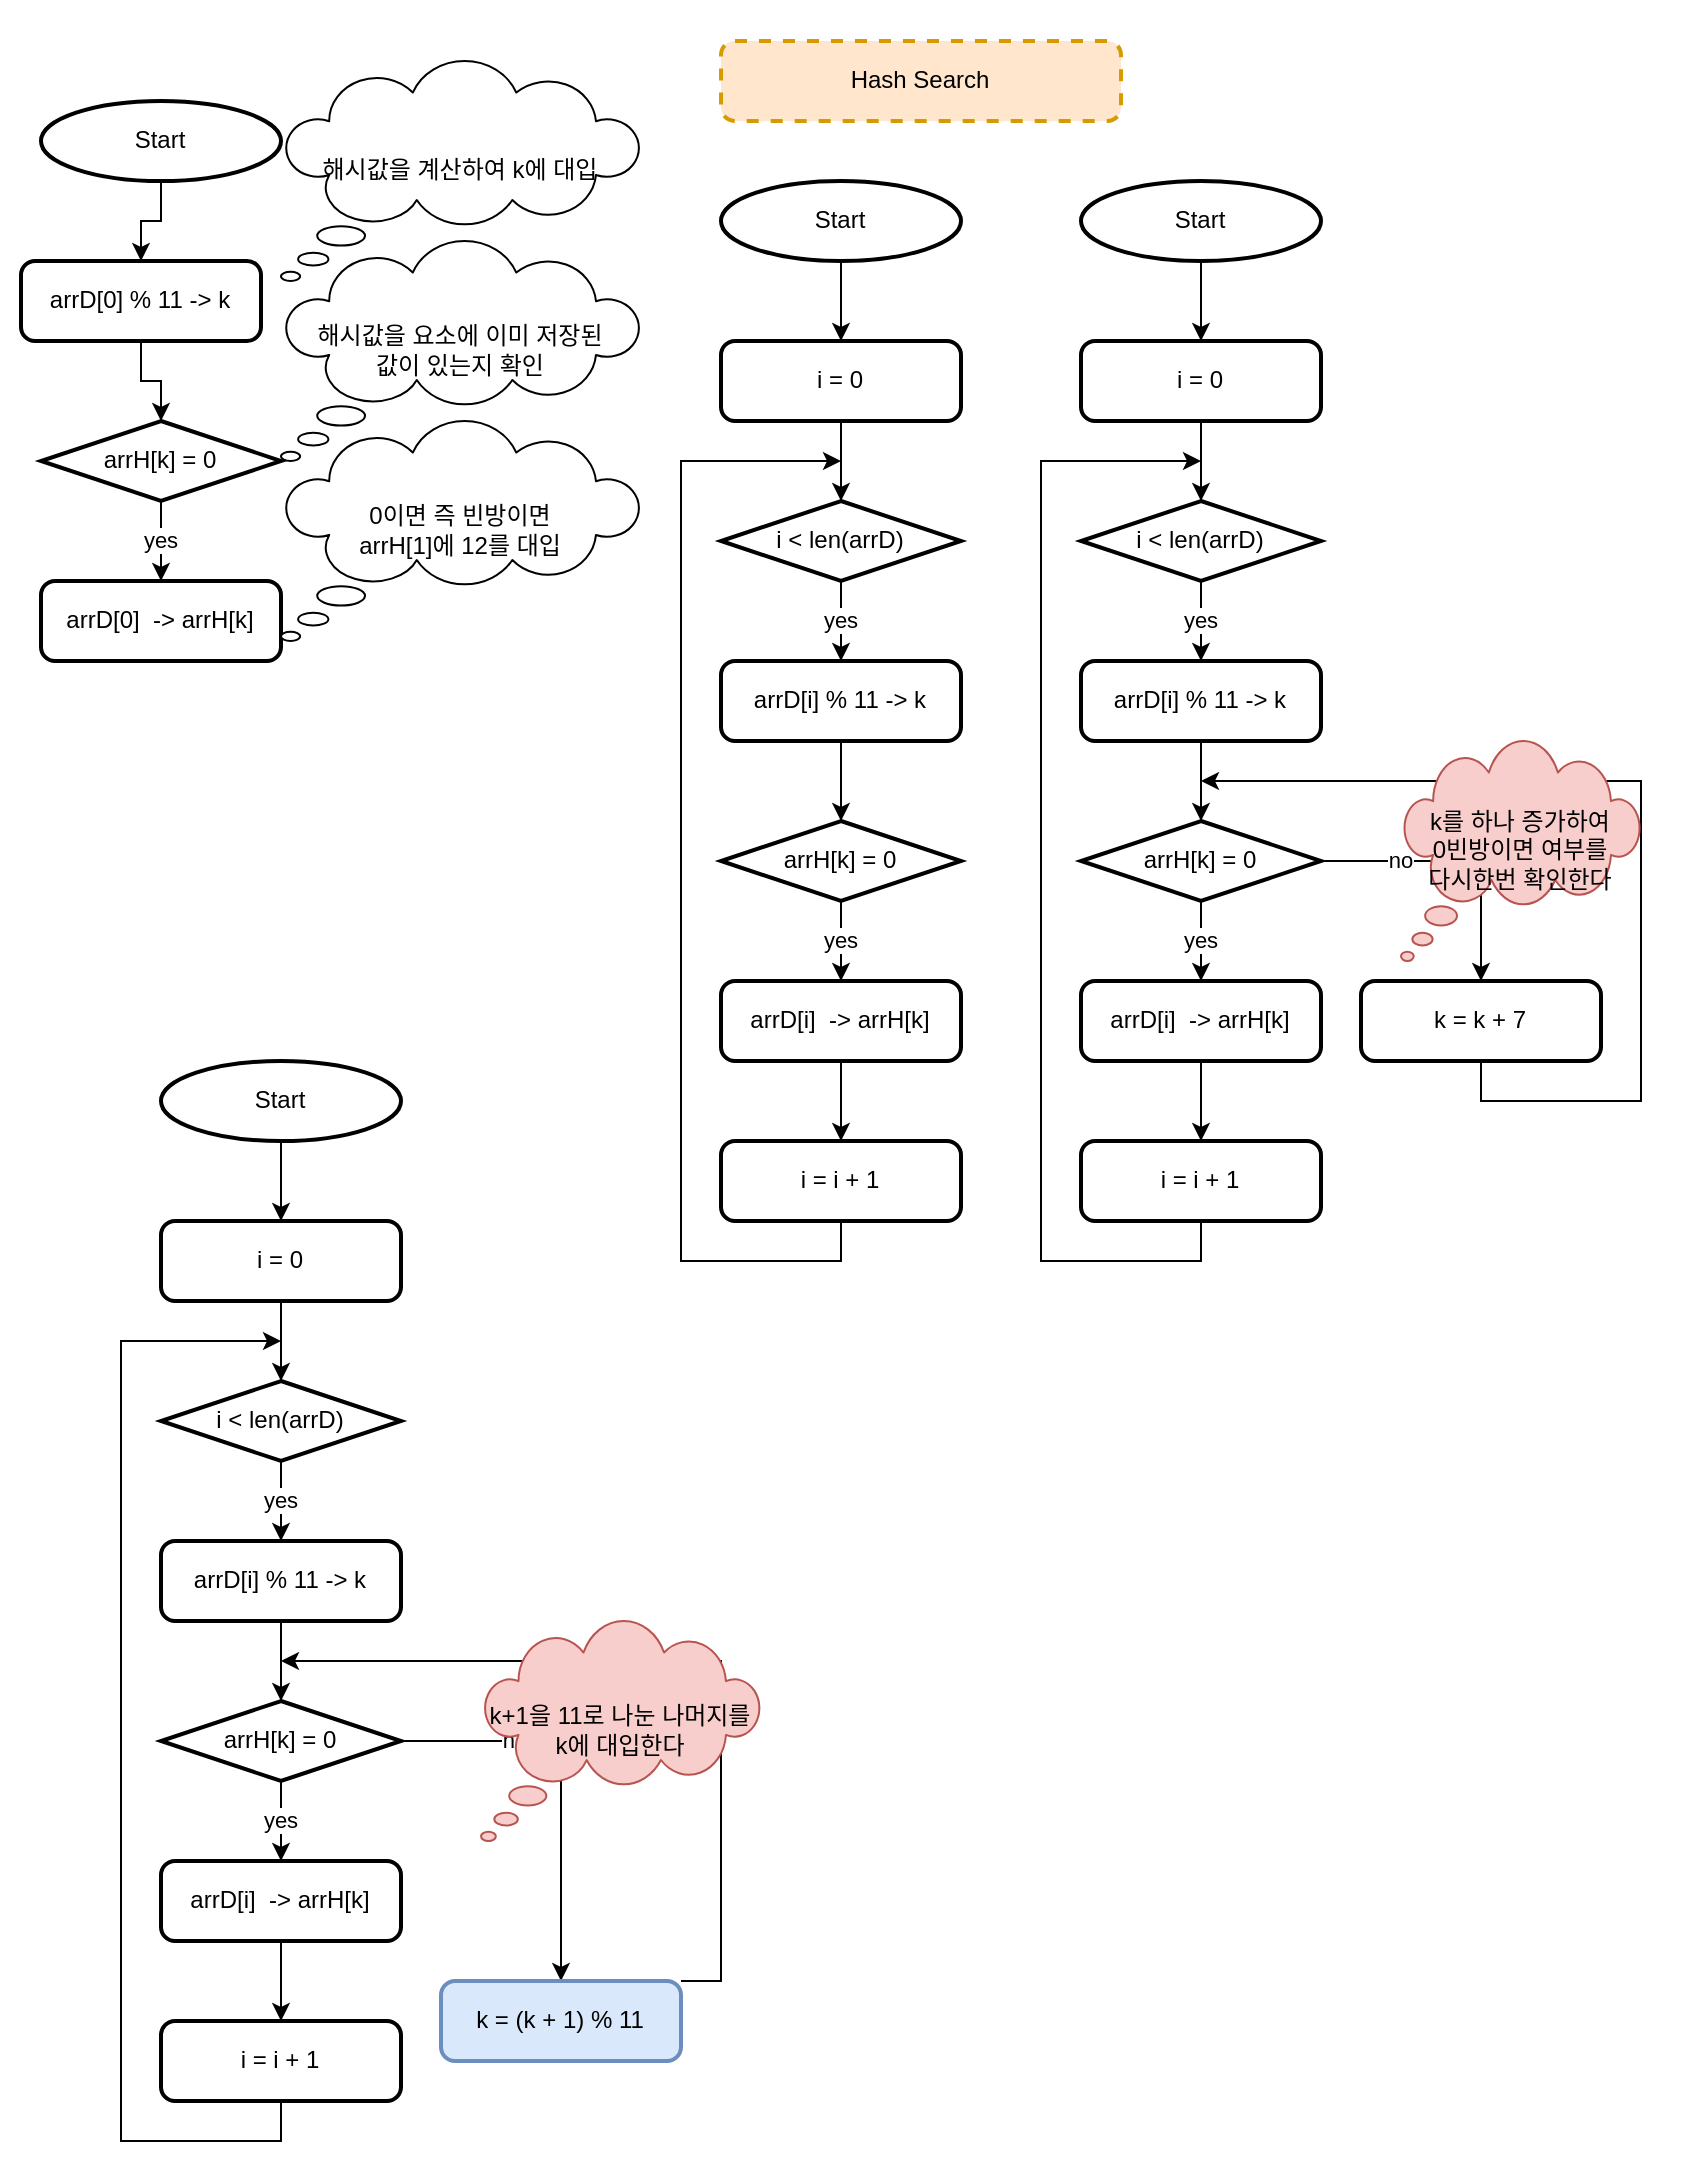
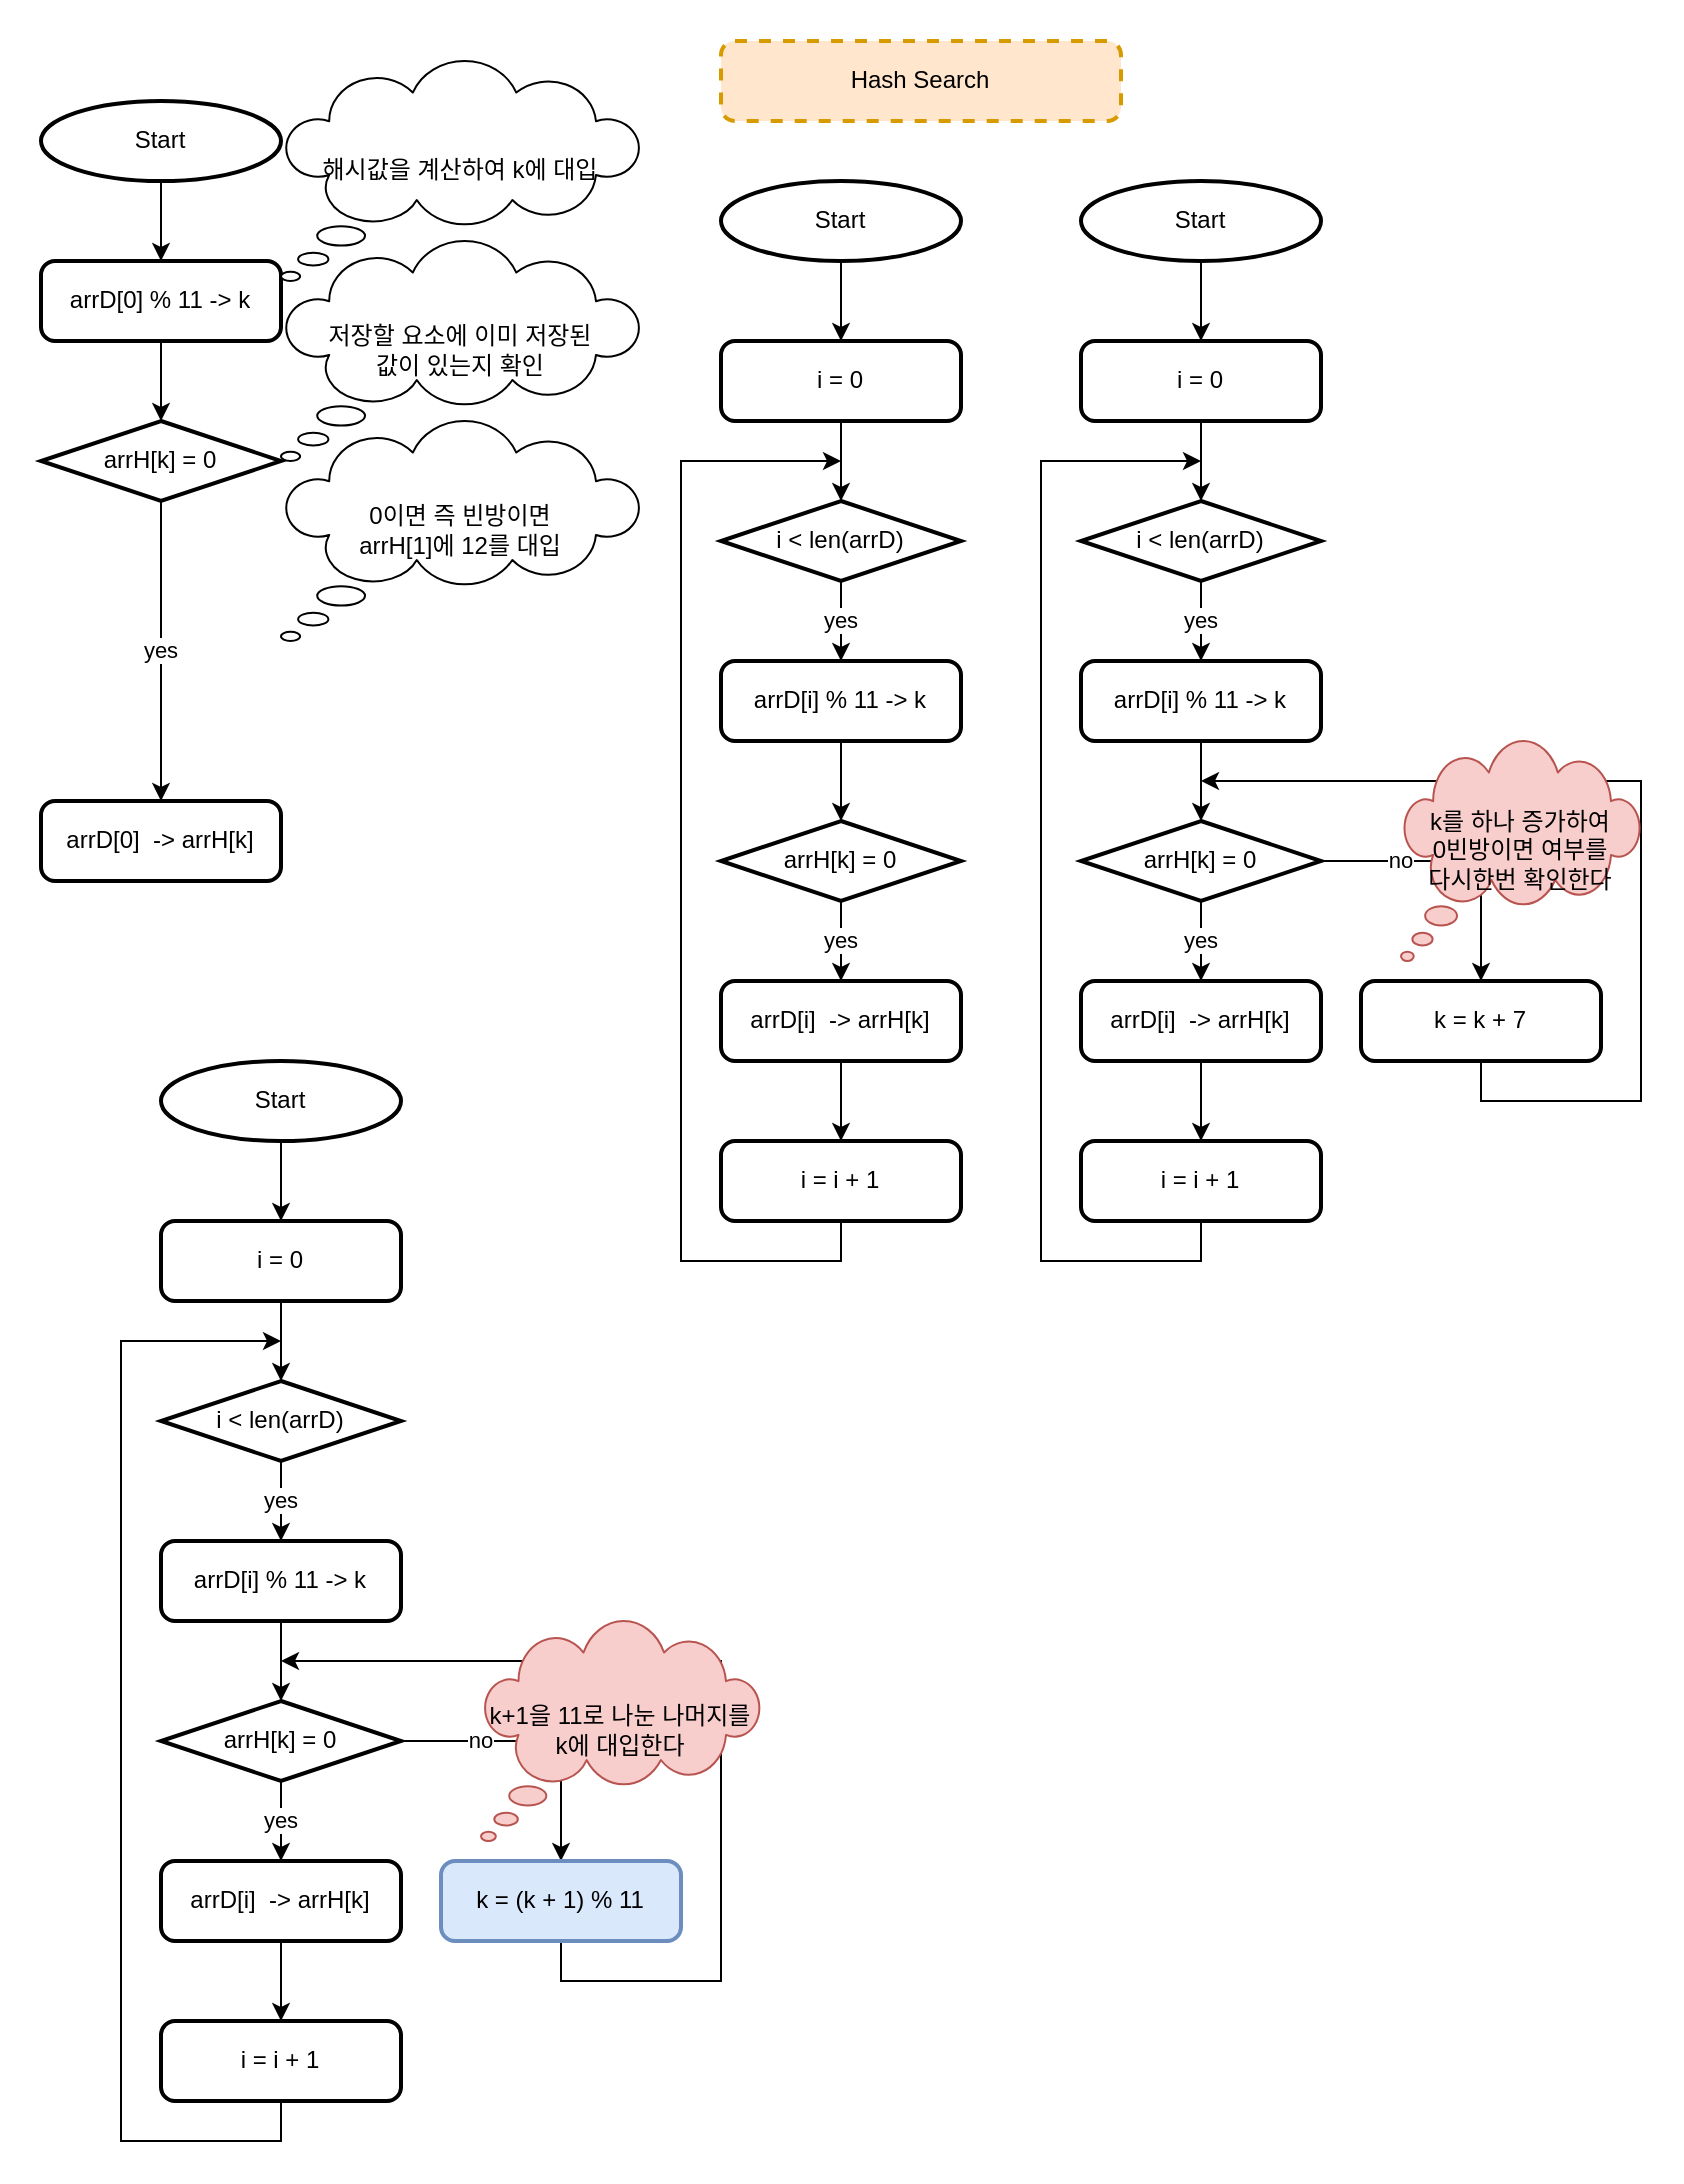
node "arrD[0] % 11 -> k": moved (141, 301) -> (161, 301)
node "해시값을 요소에 이미 저장된 값이 있는지 확인": label "해시값을 요소에 이미 저장된 값이 있는지 확인" -> "저장할 요소에 이미 저장된 값이 있는지 확인"
node "arrD[0] -> arrH[k]": moved (161, 621) -> (161, 841)
node "k = (k + 1) % 11": moved (561, 2021) -> (561, 1901)
